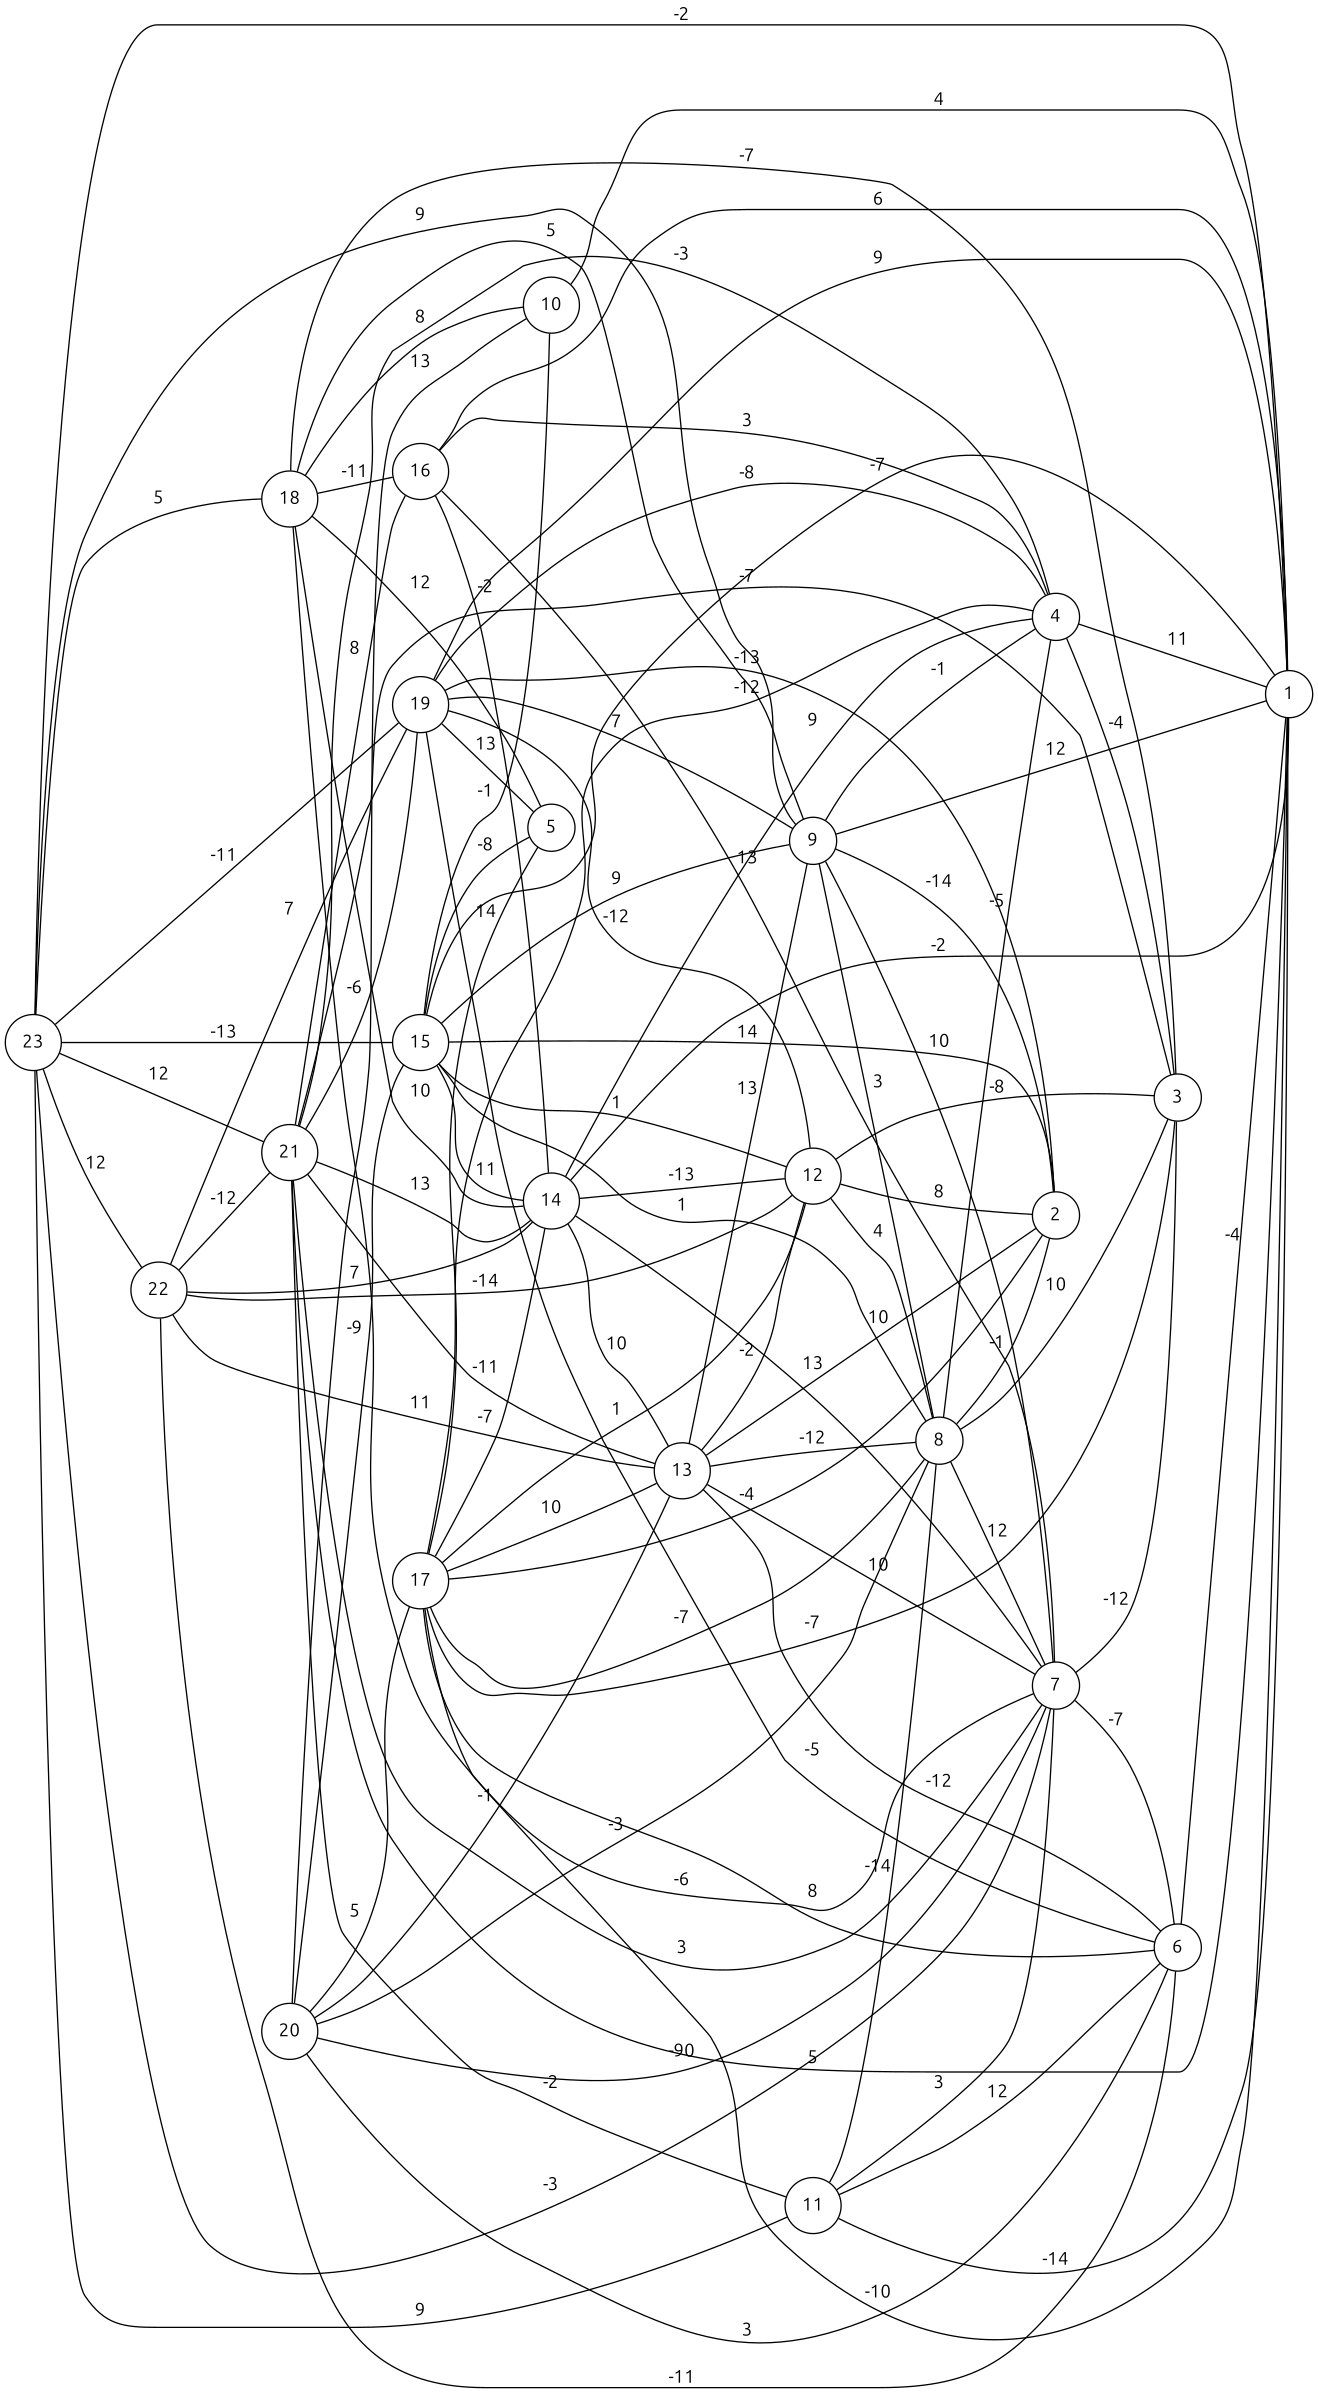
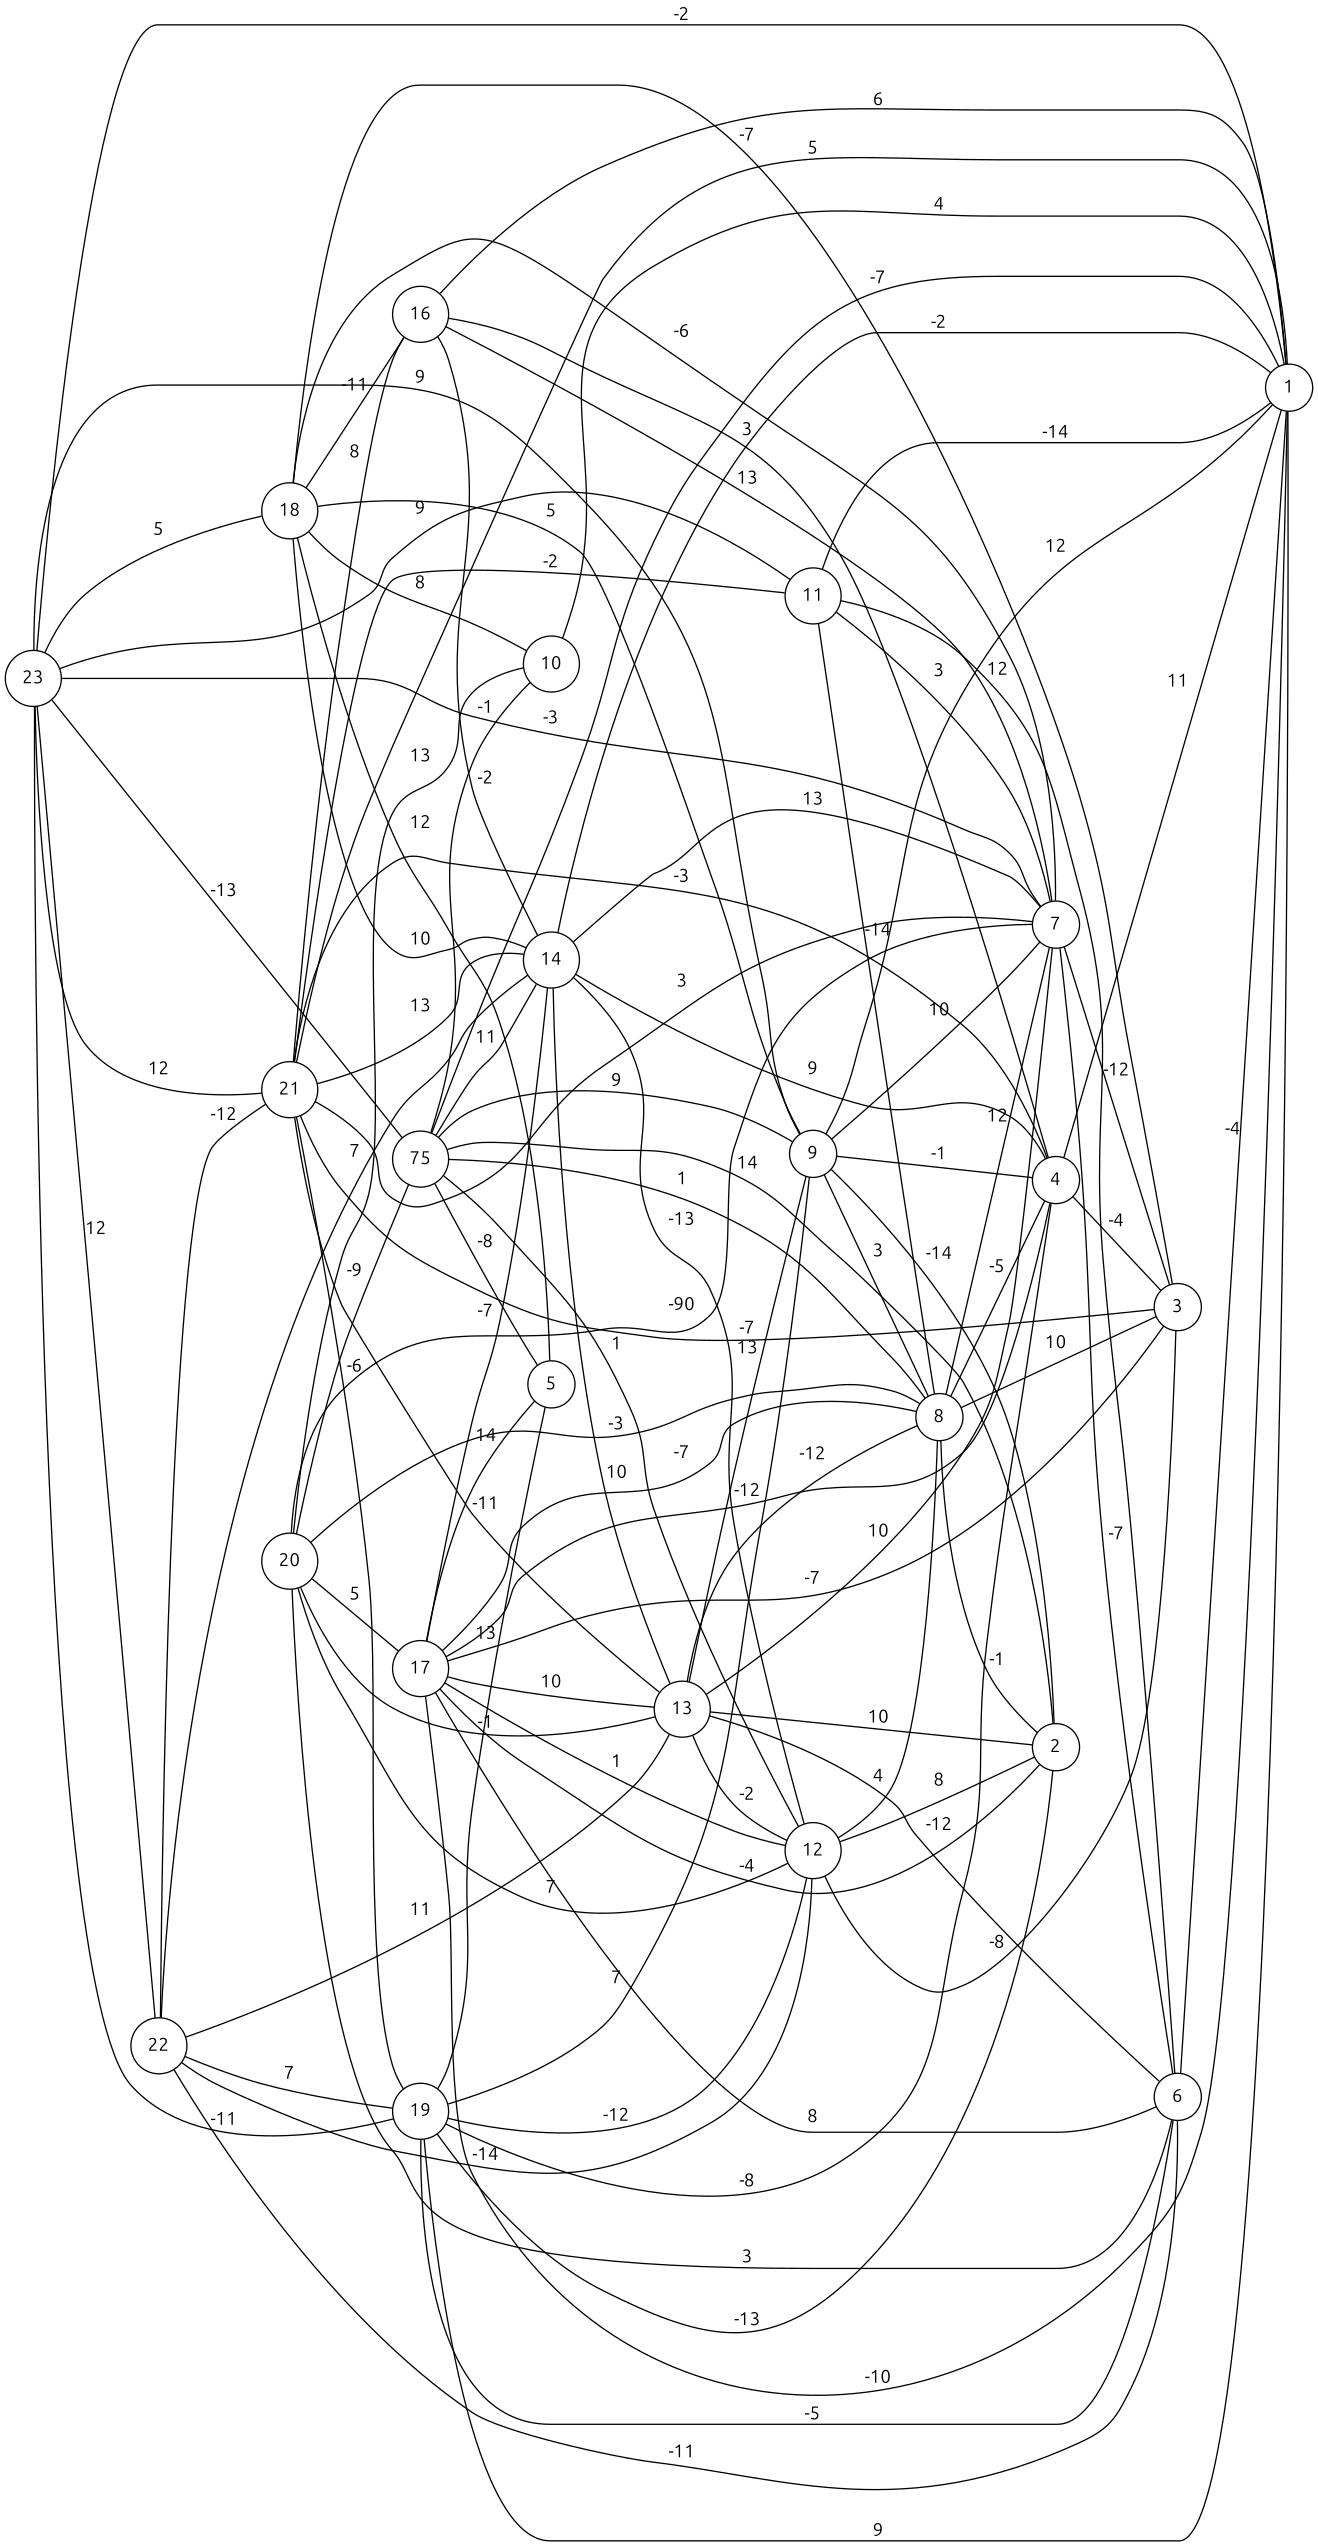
node "15": label "15" -> "75"
edge "20" -- "12": added, label "7"
